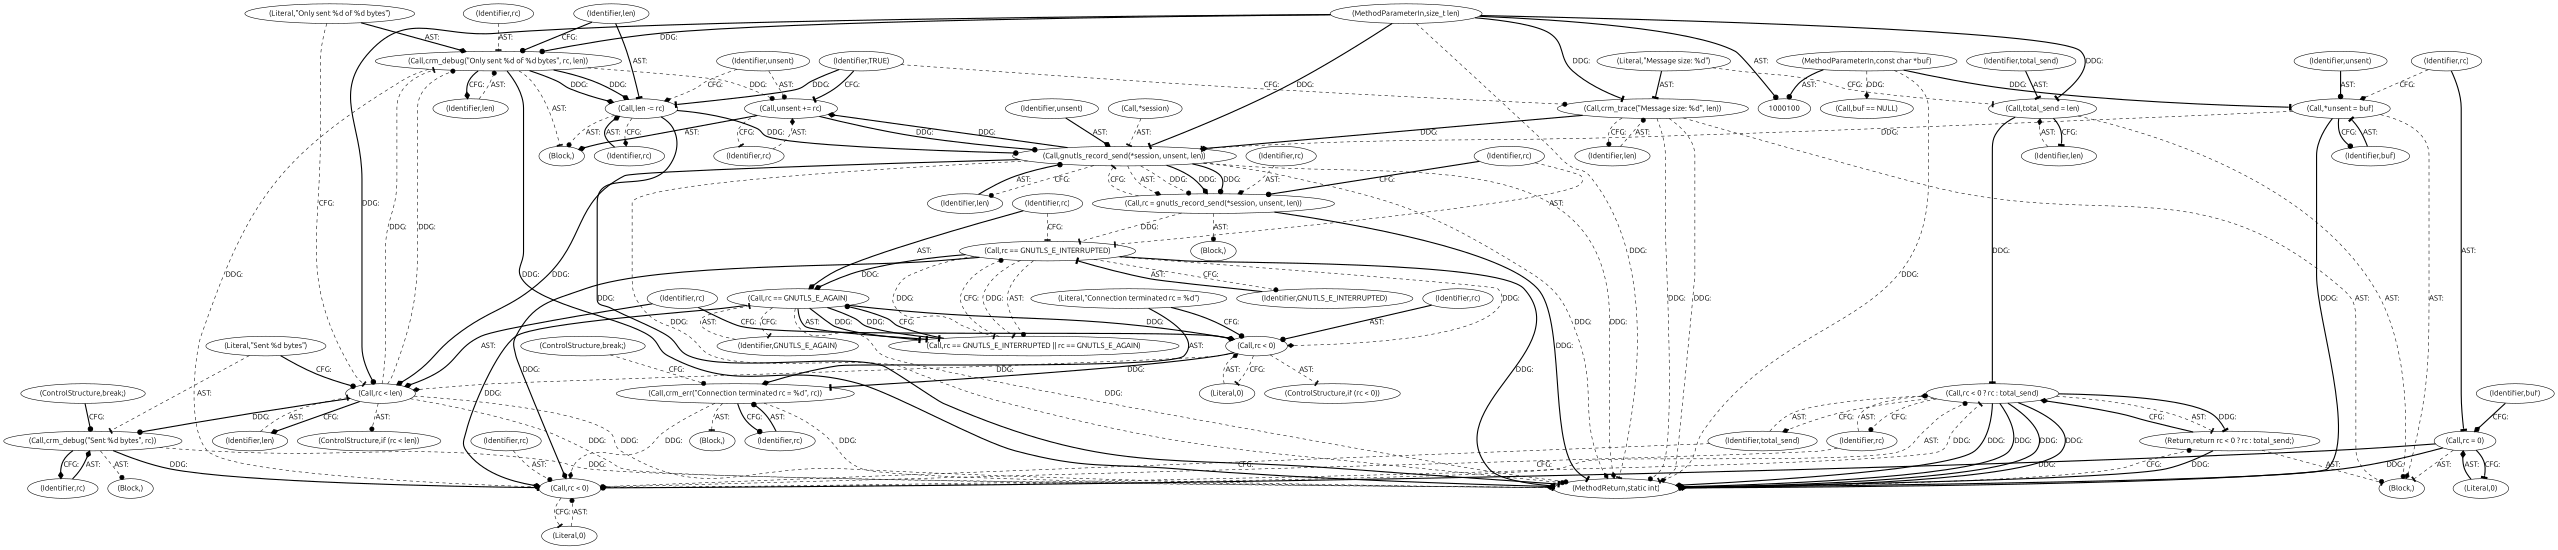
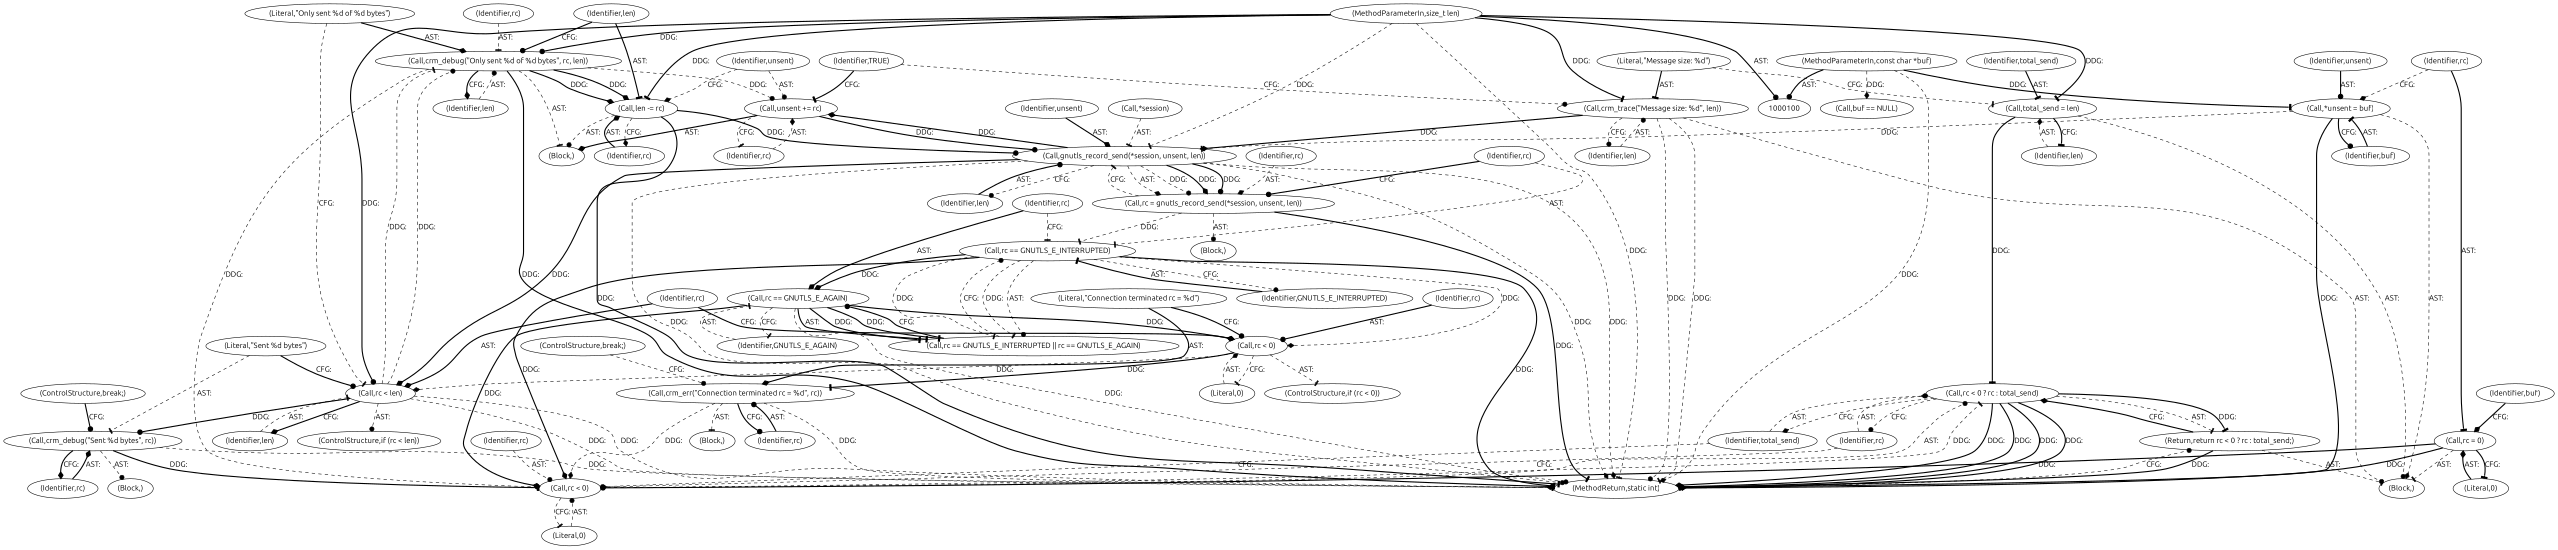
edge "(MethodParameterIn,size_t len)" -> "(Call,gnutls_record_send(*session, unsent, len))": style bold -> dashed
edge "(Identifier,TRUE)" -> "(Call,len -= rc)": now "(MethodParameterIn,size_t len)" -> "(Call,len -= rc)"
